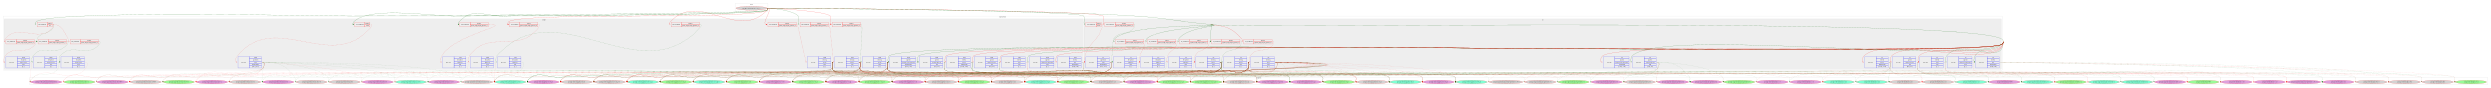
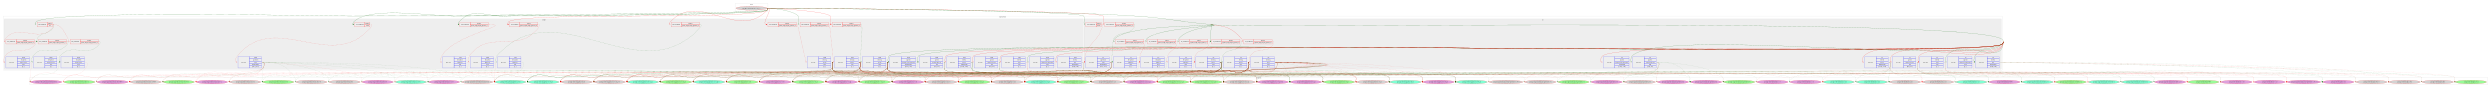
node "portage://app-editors/emacs-26.3-r18": fillcolor plum -> palegreen
node "portage://dev-lang/python-3.9.19_p5": fillcolor plum -> aquamarine
